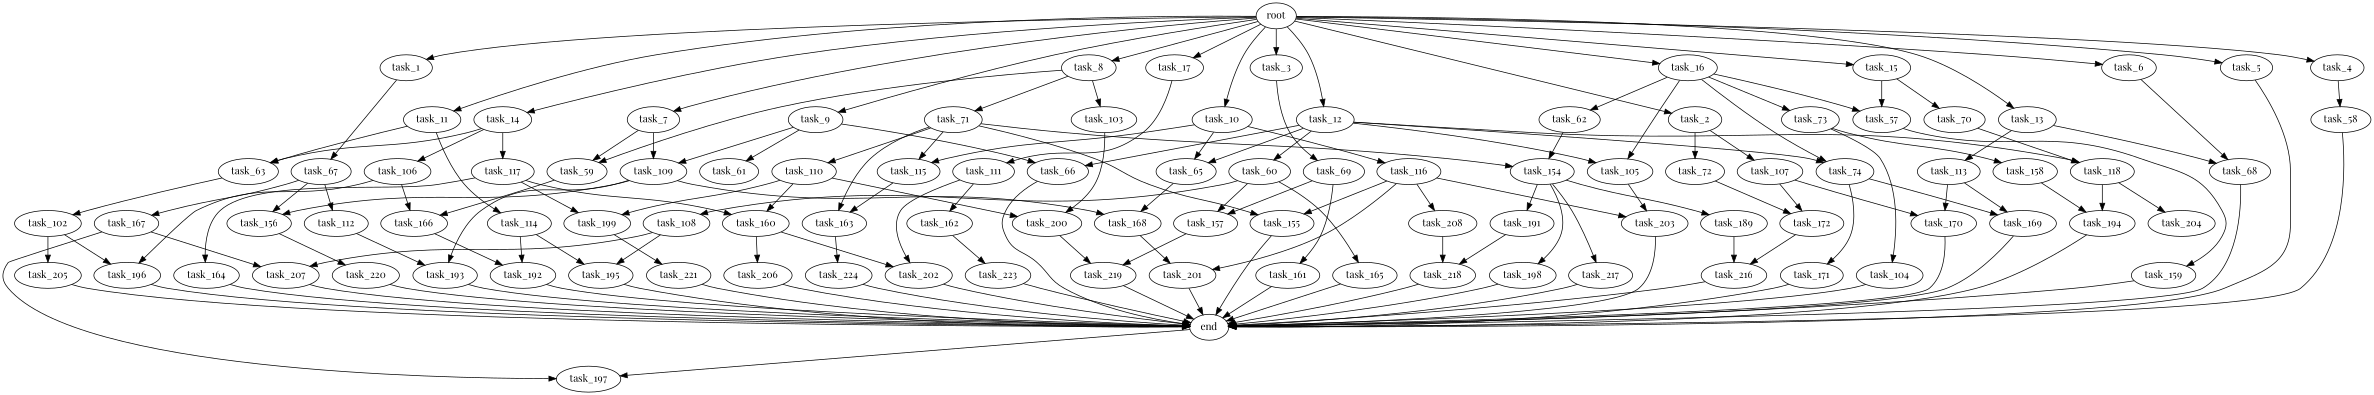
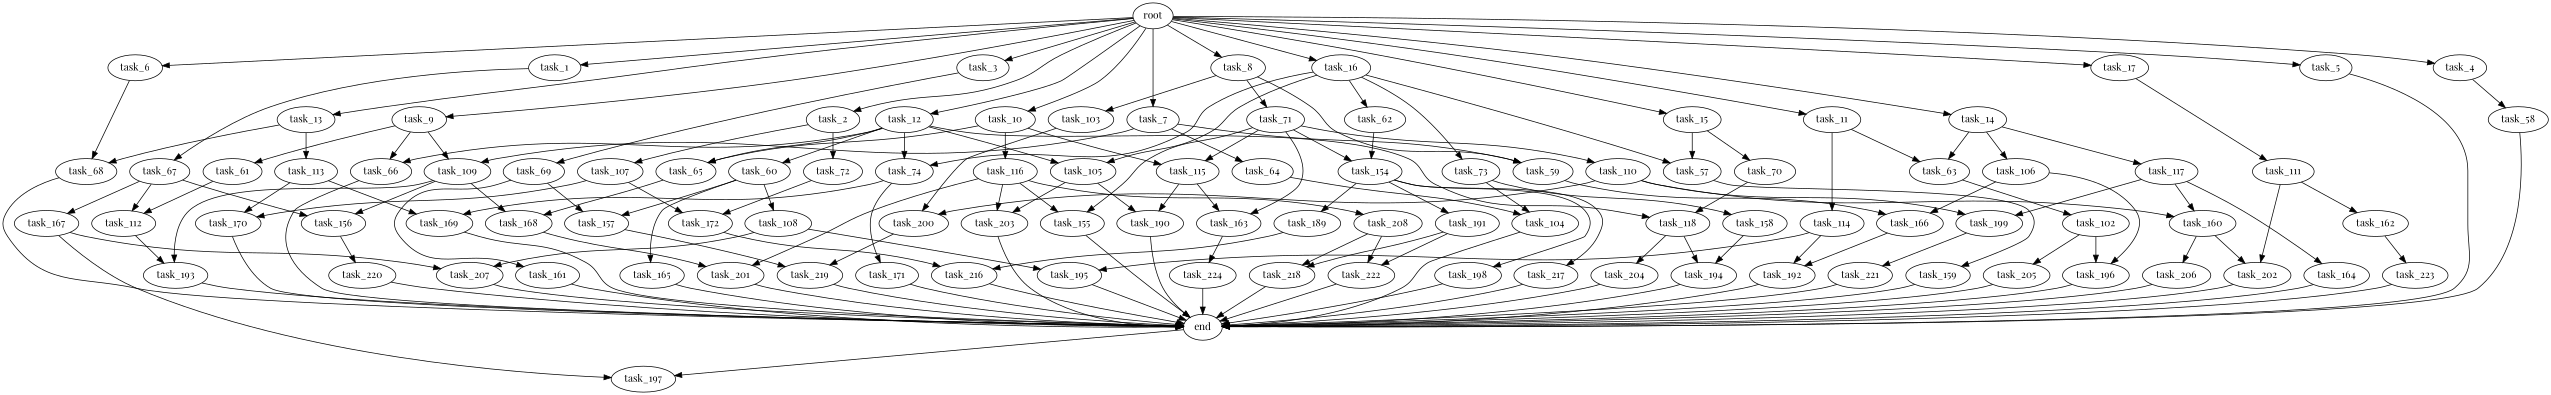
node "task_64": added
edge "task_61" -> "task_112": added
node "task_190": added
node "task_222": added
edge "task_204" -> "end": added
